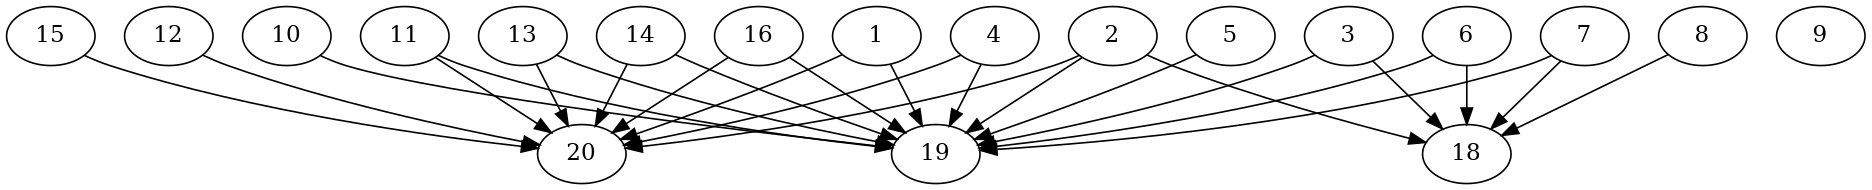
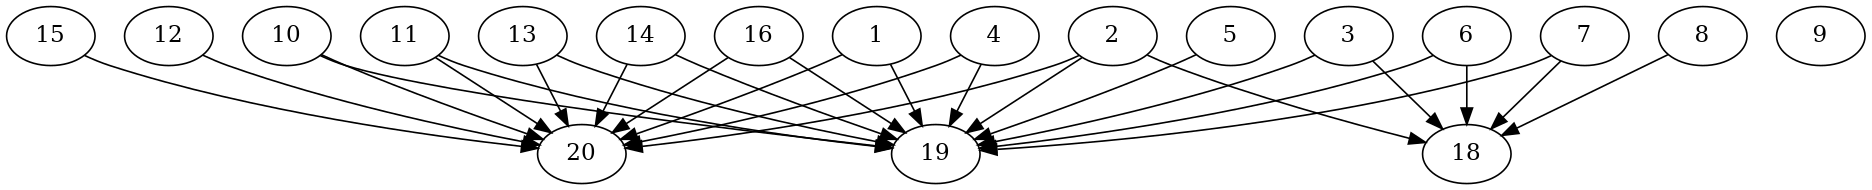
edge "10" -> "20": added
